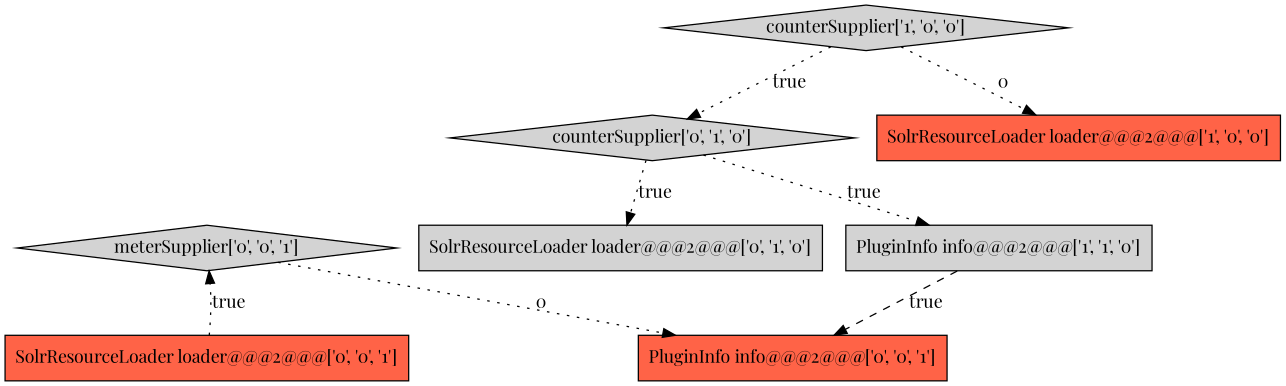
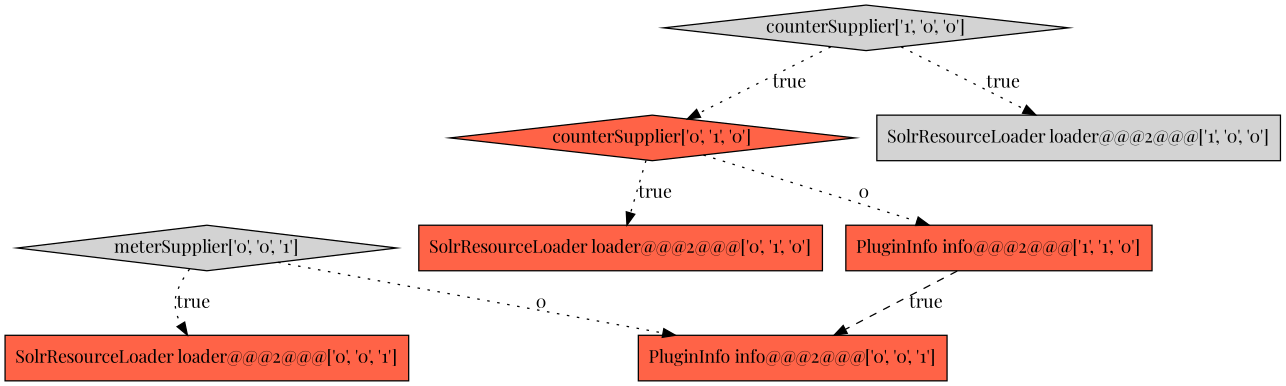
edge "counterSupplier['1', '0', '0']" -> "SolrResourceLoader loader@@@2@@@['1', '0', '0']": label "0" -> "true"
node "counterSupplier['0', '1', '0']": fillcolor lightgray -> tomato
node "SolrResourceLoader loader@@@2@@@['1', '0', '0']": fillcolor tomato -> lightgray
edge "counterSupplier['0', '1', '0']" -> "PluginInfo info@@@2@@@['1', '1', '0']": label "true" -> "0"
node "SolrResourceLoader loader@@@2@@@['0', '1', '0']": fillcolor lightgray -> tomato
node "PluginInfo info@@@2@@@['1', '1', '0']": fillcolor lightgray -> tomato
edge "SolrResourceLoader loader@@@2@@@['0', '0', '1']" -> "meterSupplier['0', '0', '1']": reversed
